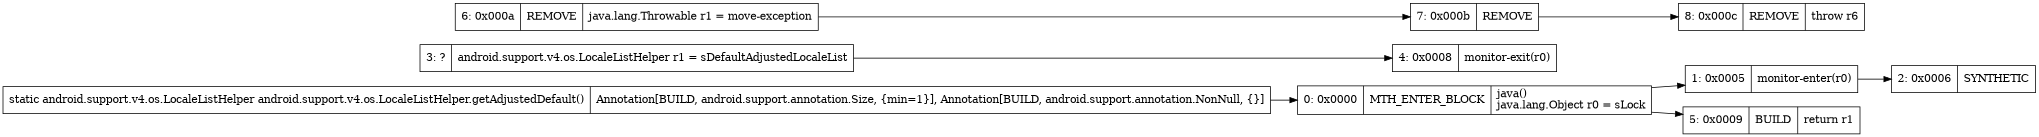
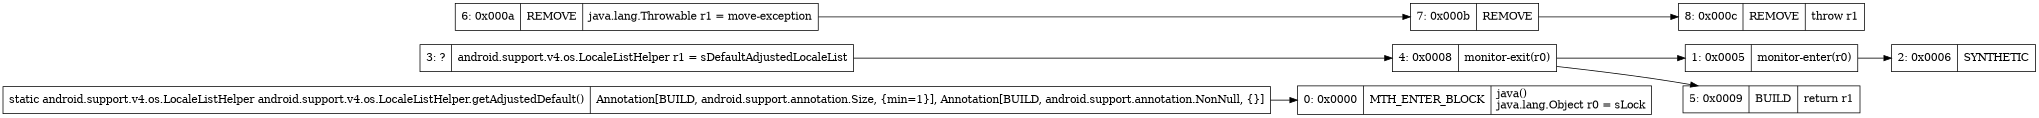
node "8: 0x000c": text "throw r6" -> "throw r1"
edge "0: 0x0000" -> "1: 0x0005": now "4: 0x0008" -> "1: 0x0005"
edge "0: 0x0000" -> "5: 0x0009": now "4: 0x0008" -> "5: 0x0009"
